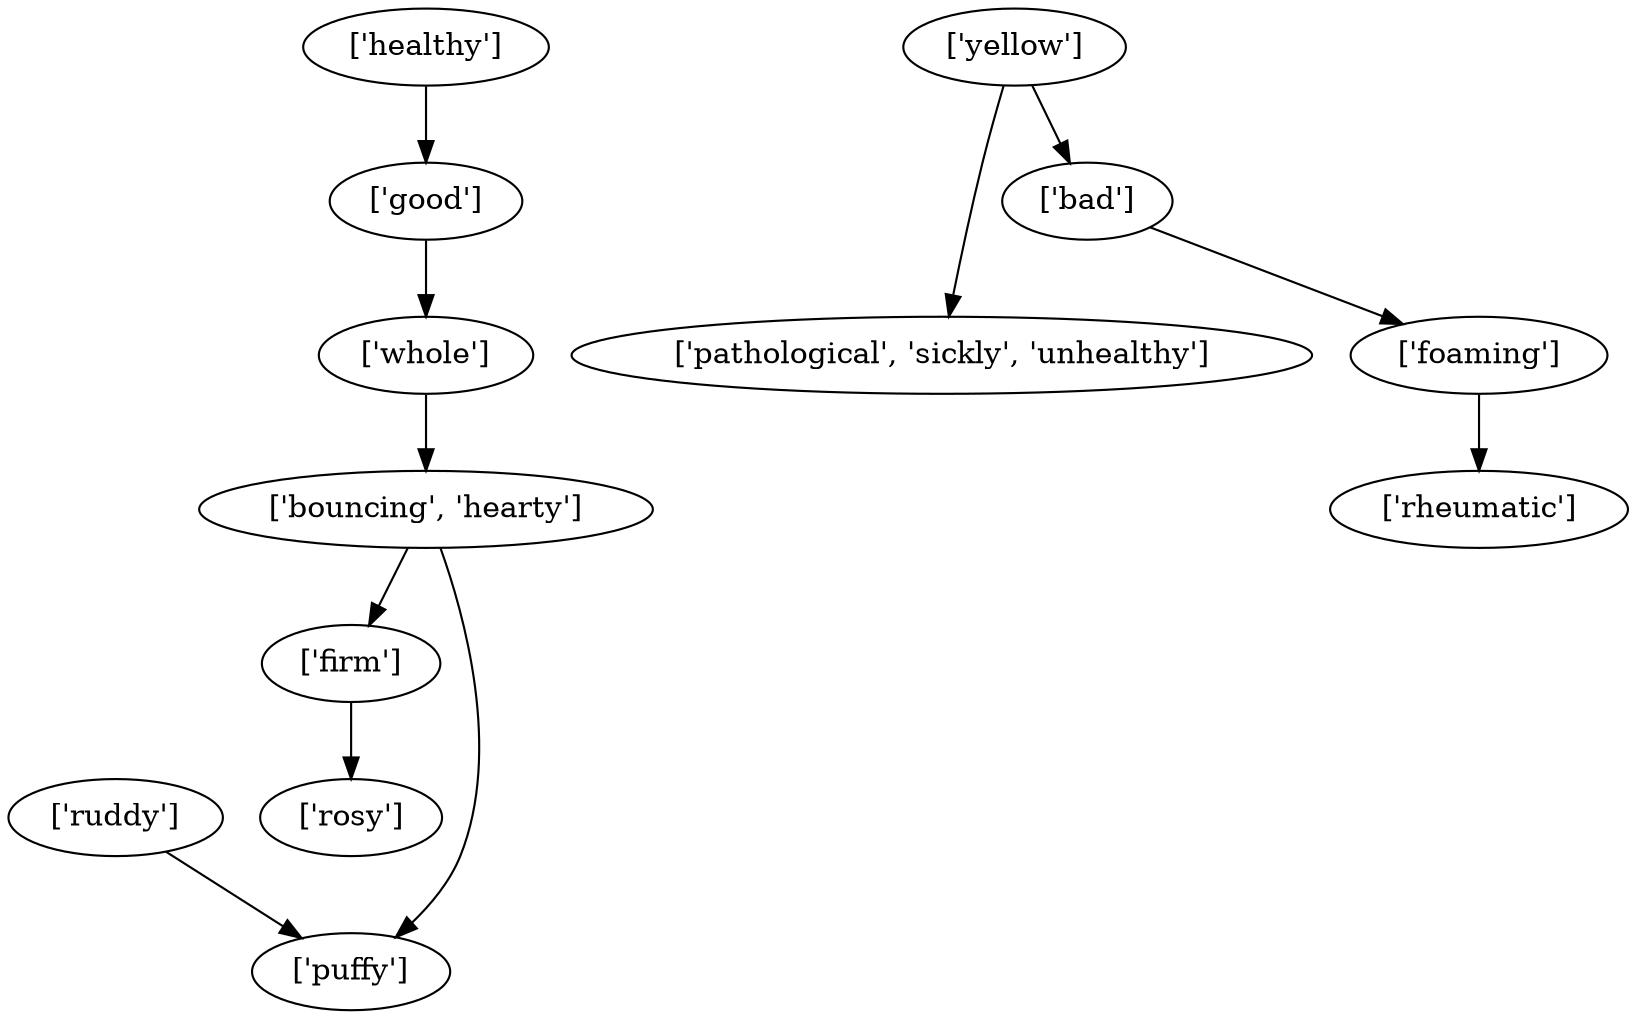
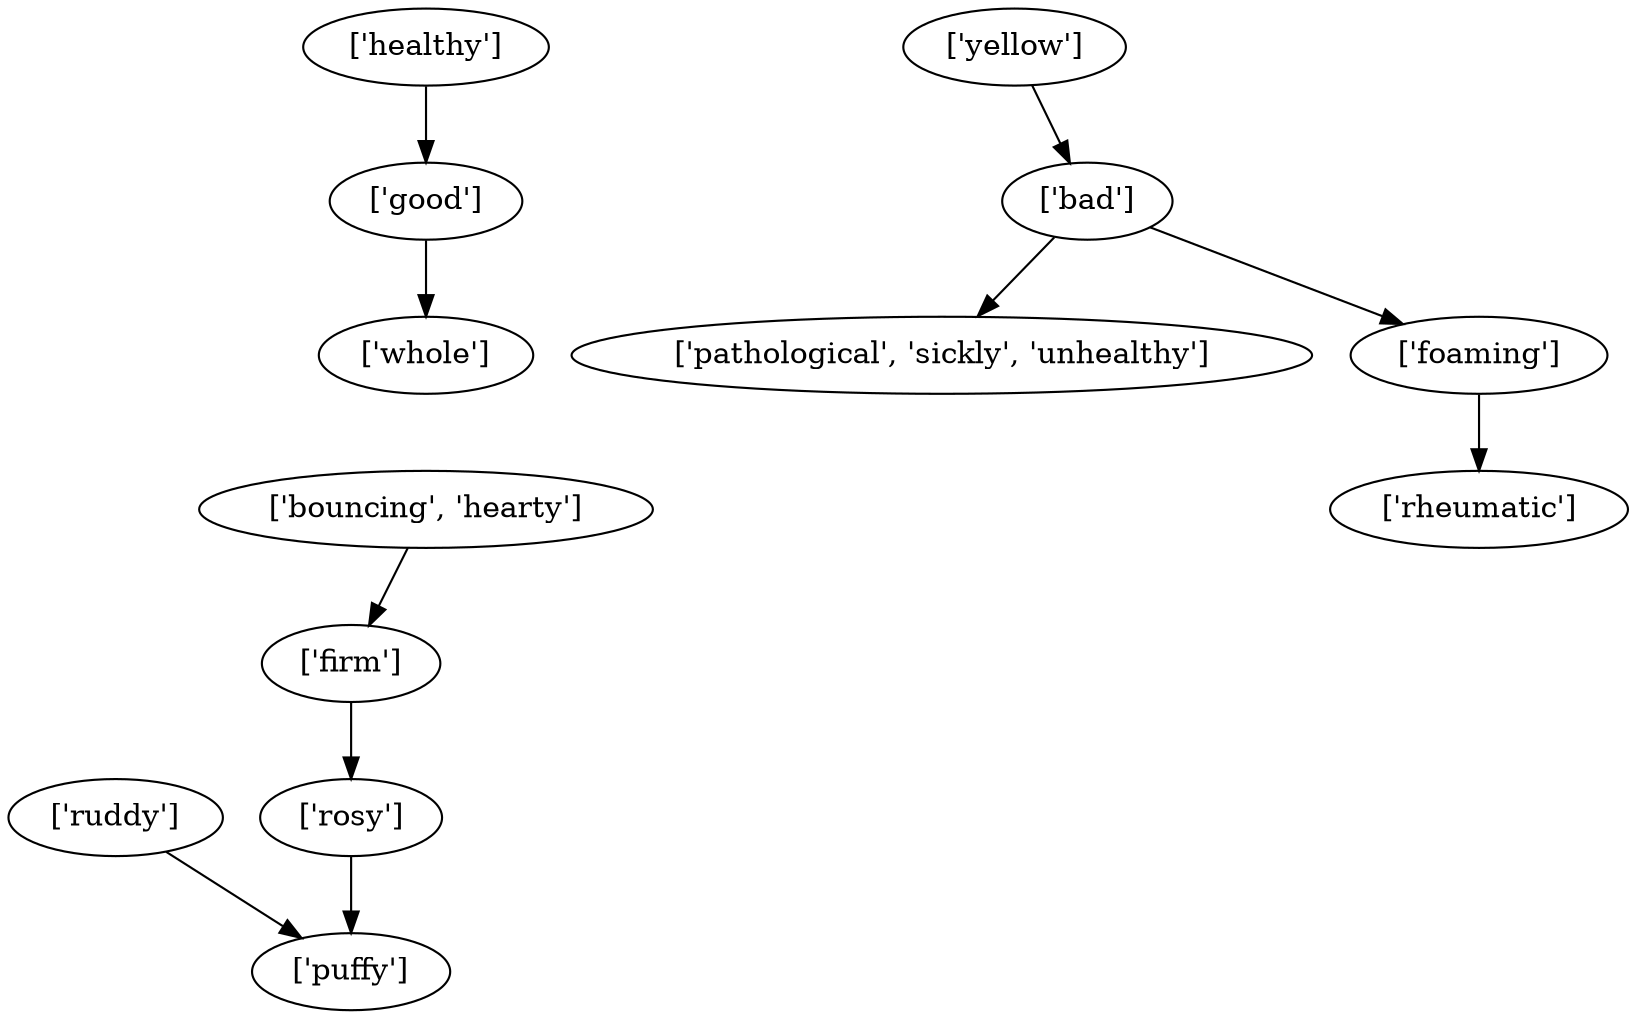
edge "['yellow']" -> "['pathological', 'sickly', 'unhealthy']": now "['bad']" -> "['pathological', 'sickly', 'unhealthy']"
edge "['whole']" -> "['bouncing', 'hearty']": removed
edge "['bouncing', 'hearty']" -> "['puffy']": now "['rosy']" -> "['puffy']"
